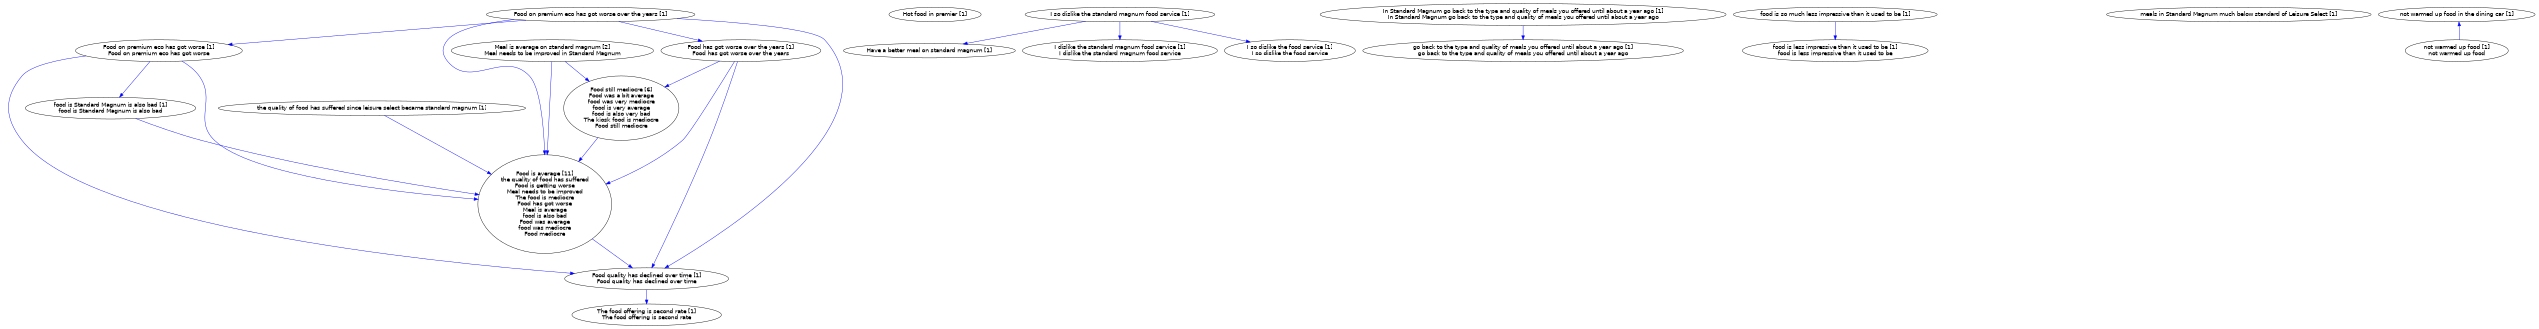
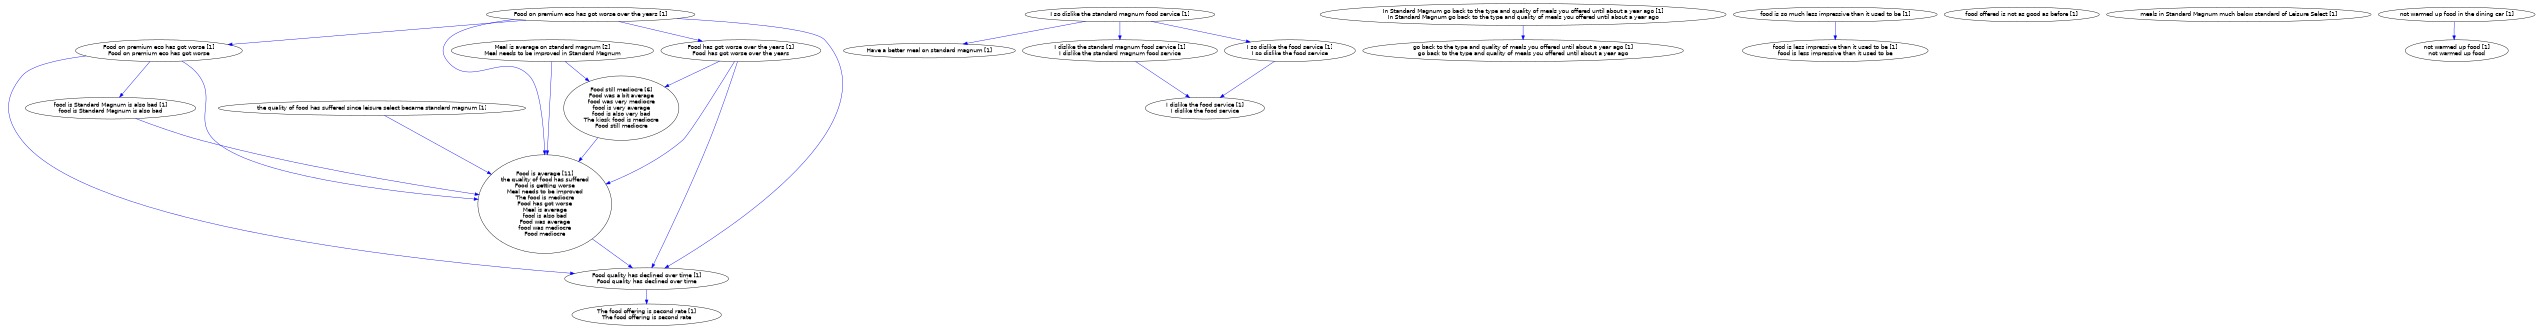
node "Hot food in premier [1]": removed
node "food offered is not as good as before [1]": added
edge "not warmed up food [1] not warmed up food" -> "not warmed up food in the dining car [1]": reversed
node "I dislike the food service [1] I dislike the food service": added
